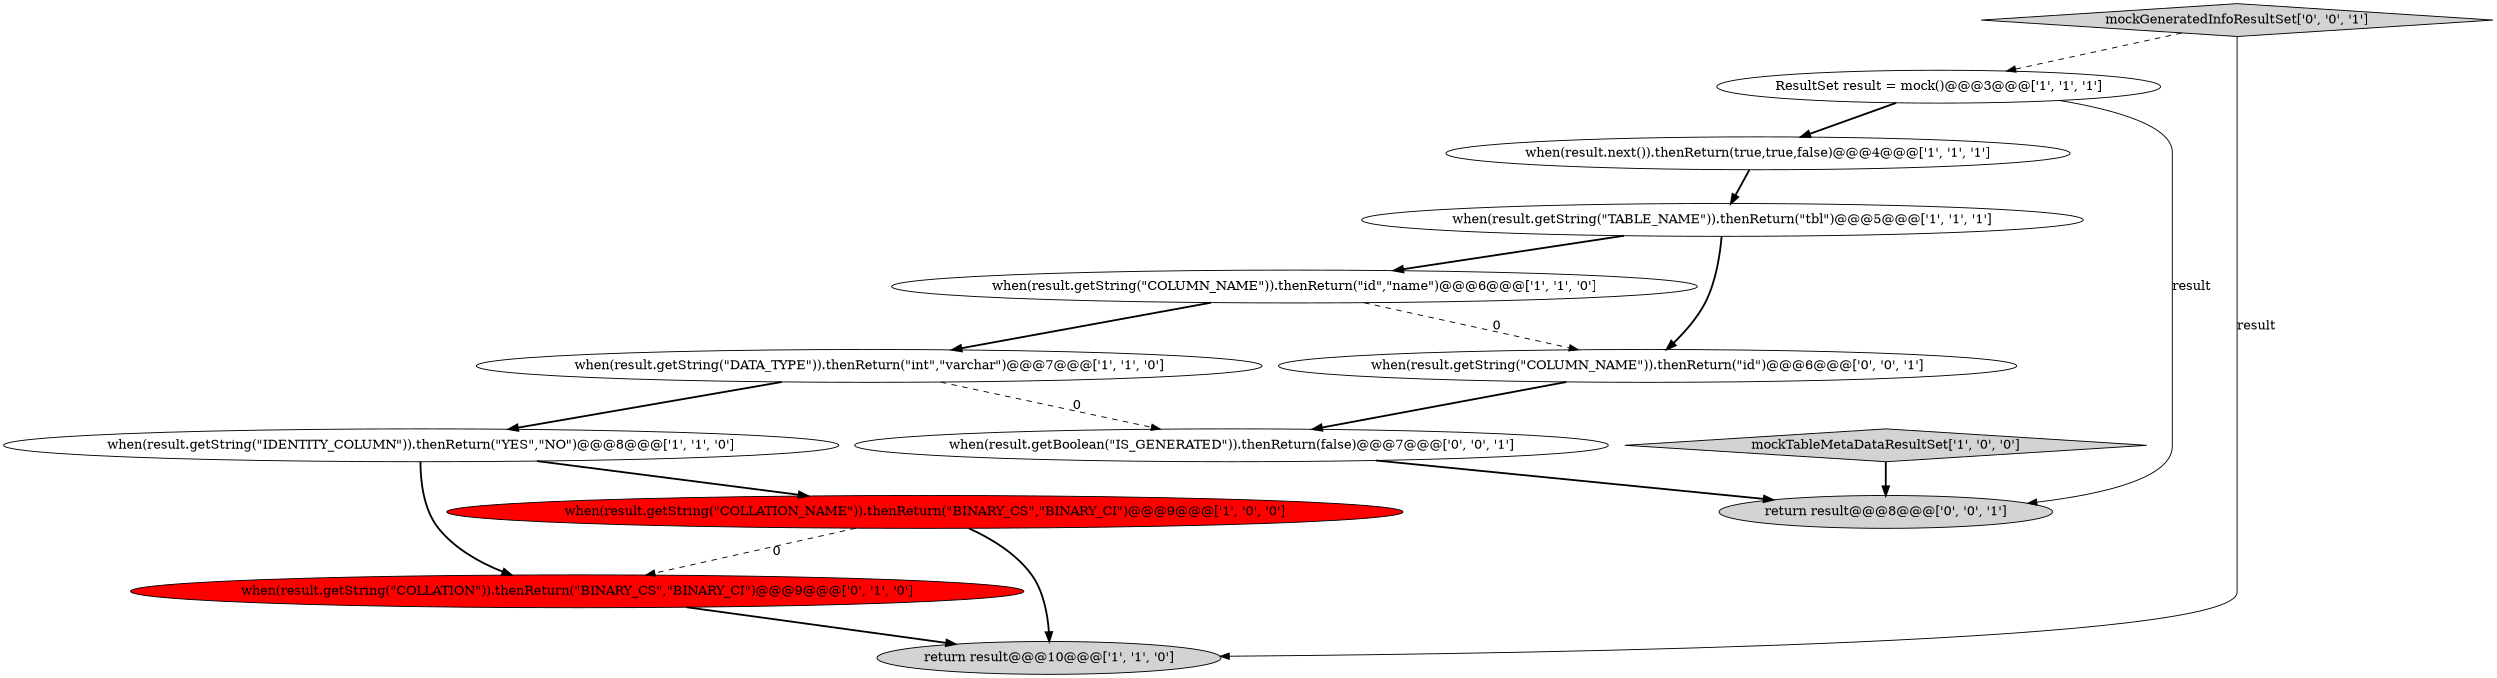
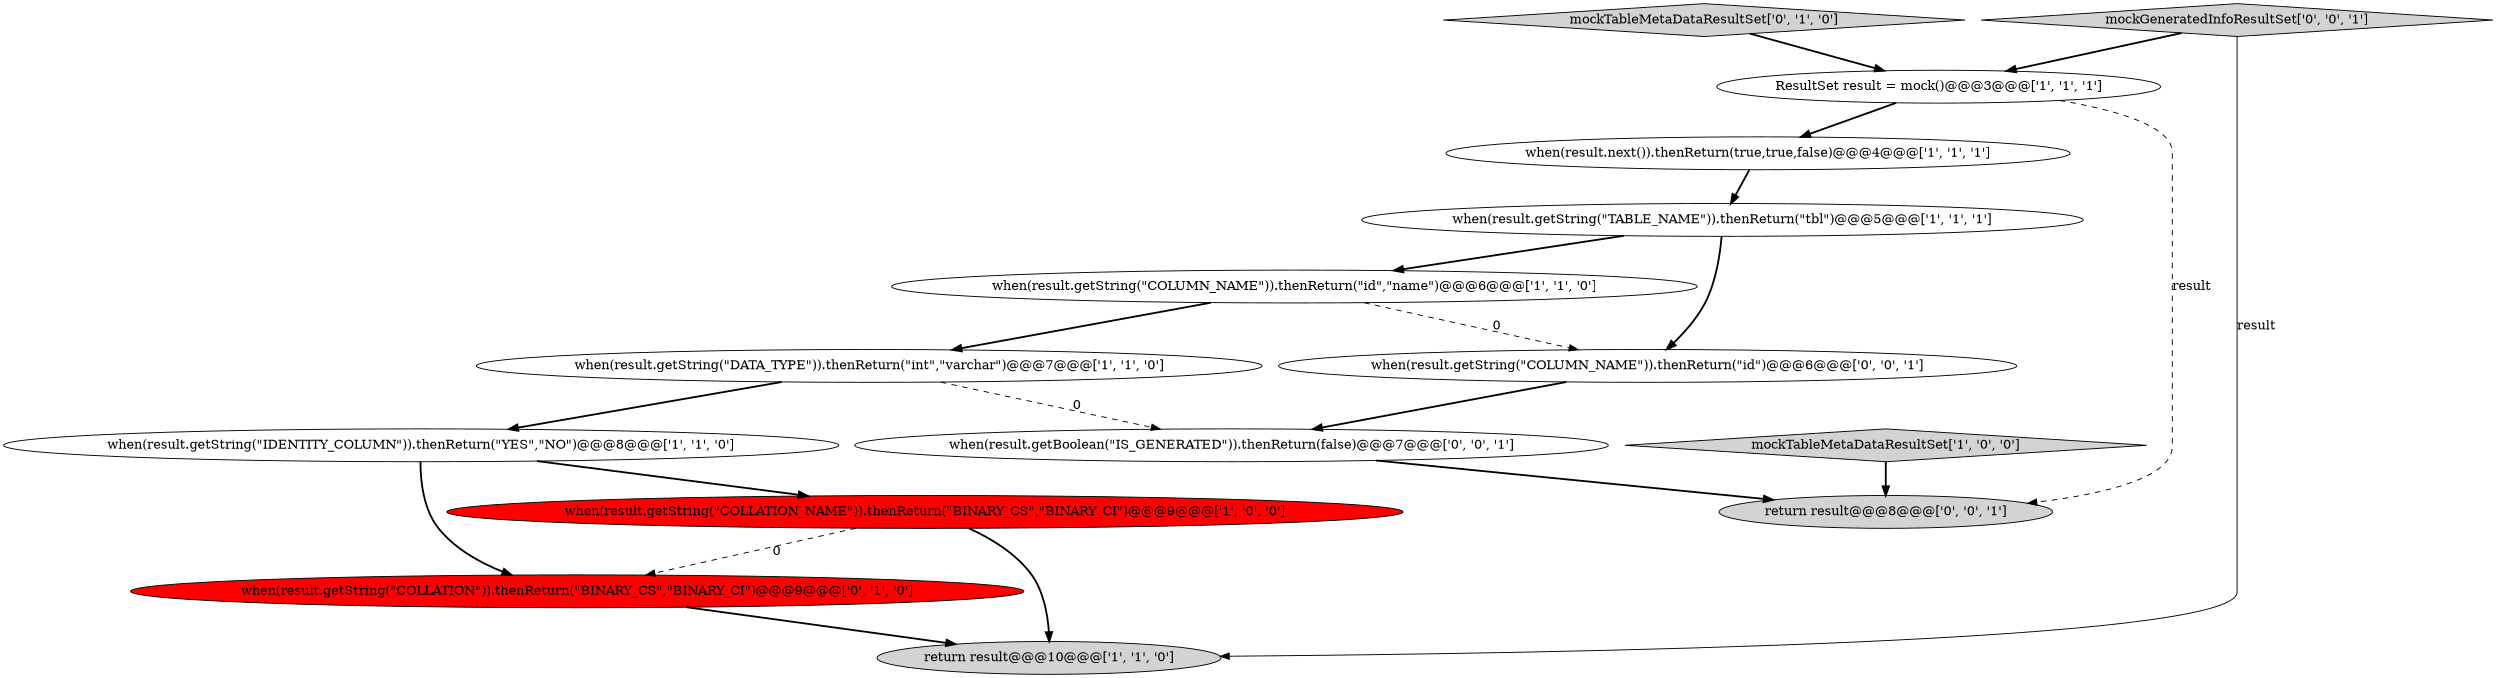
node "mockTableMetaDataResultSet['0', '1', '0']": added
edge "mockGeneratedInfoResultSet['0', '0', '1']" -> "ResultSet result = mock()@@@3@@@['1', '1', '1']": style dashed -> bold
edge "ResultSet result = mock()@@@3@@@['1', '1', '1']" -> "return result@@@8@@@['0', '0', '1']": style solid -> dashed
